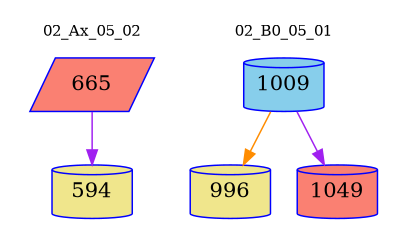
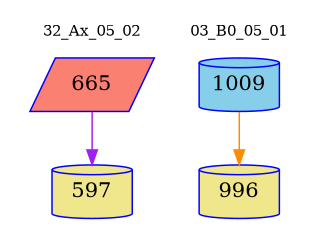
cluster "02_Ax_05_02": label "02_Ax_05_02" -> "32_Ax_05_02"
cluster "02_B0_05_01": label "02_B0_05_01" -> "03_B0_05_01"
node "594": label "594" -> "597"
node "1049": removed
